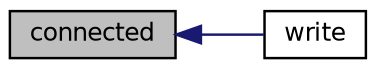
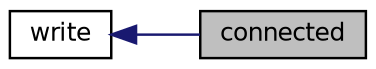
edge "write" -> "connected": reversed
